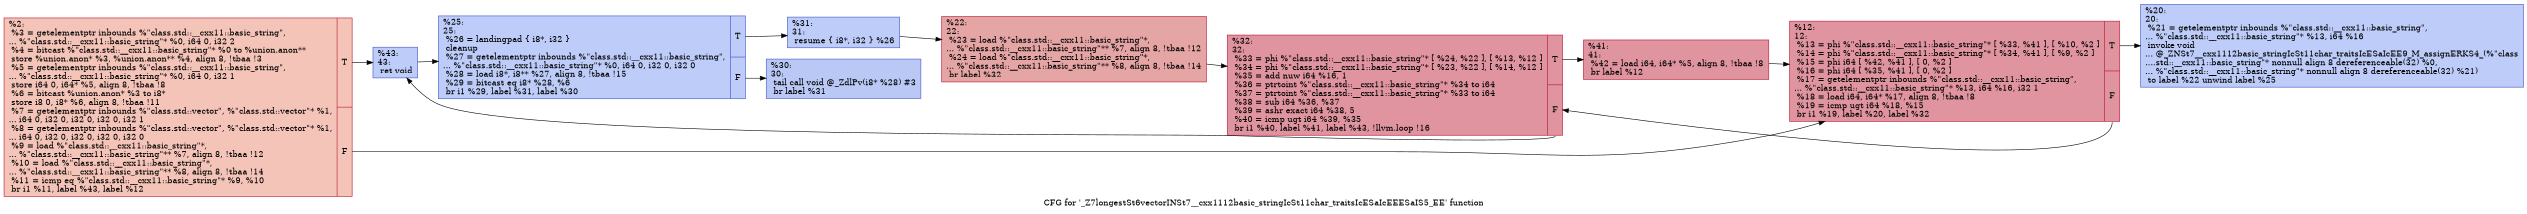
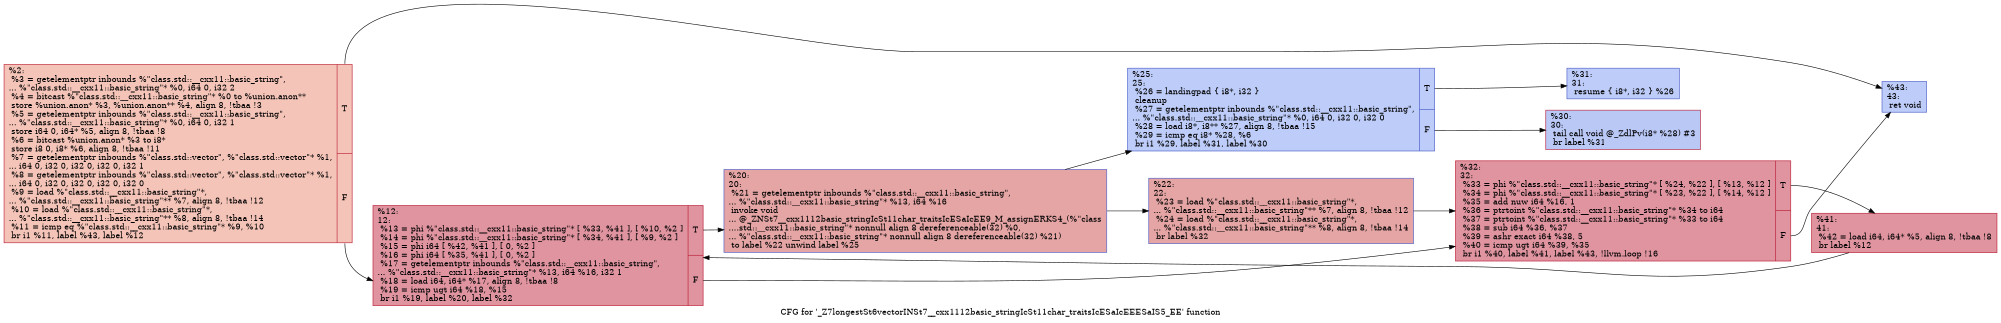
edge "%31:" -> "%22:": now "%20:" -> "%22:"
node "%20:": fillcolor #6a8bef70 -> #c5333470
node "%22:": color #b70d28ff -> #3d50c3ff
edge "%43:" -> "%25:": now "%20:" -> "%25:"
node "%30:": color #3d50c3ff -> #b70d28ff
node "%25:": text "%29 = bitcast eq i8* %28, %6" -> "%29 = icmp eq i8* %28, %6"
